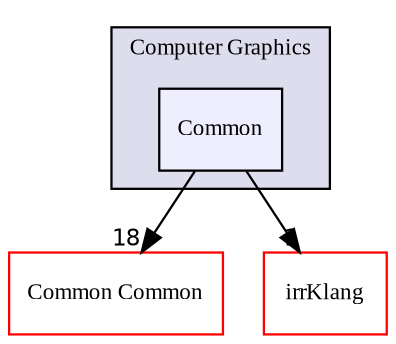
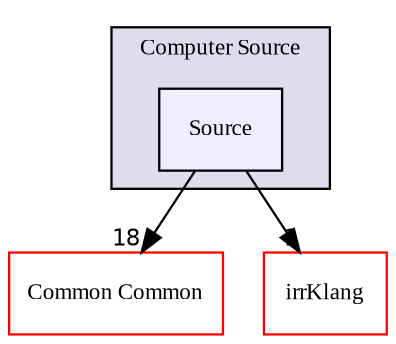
cluster "Computer Graphics": label "Computer Graphics" -> "Computer Source"
node "Common": label "Common" -> "Source"
